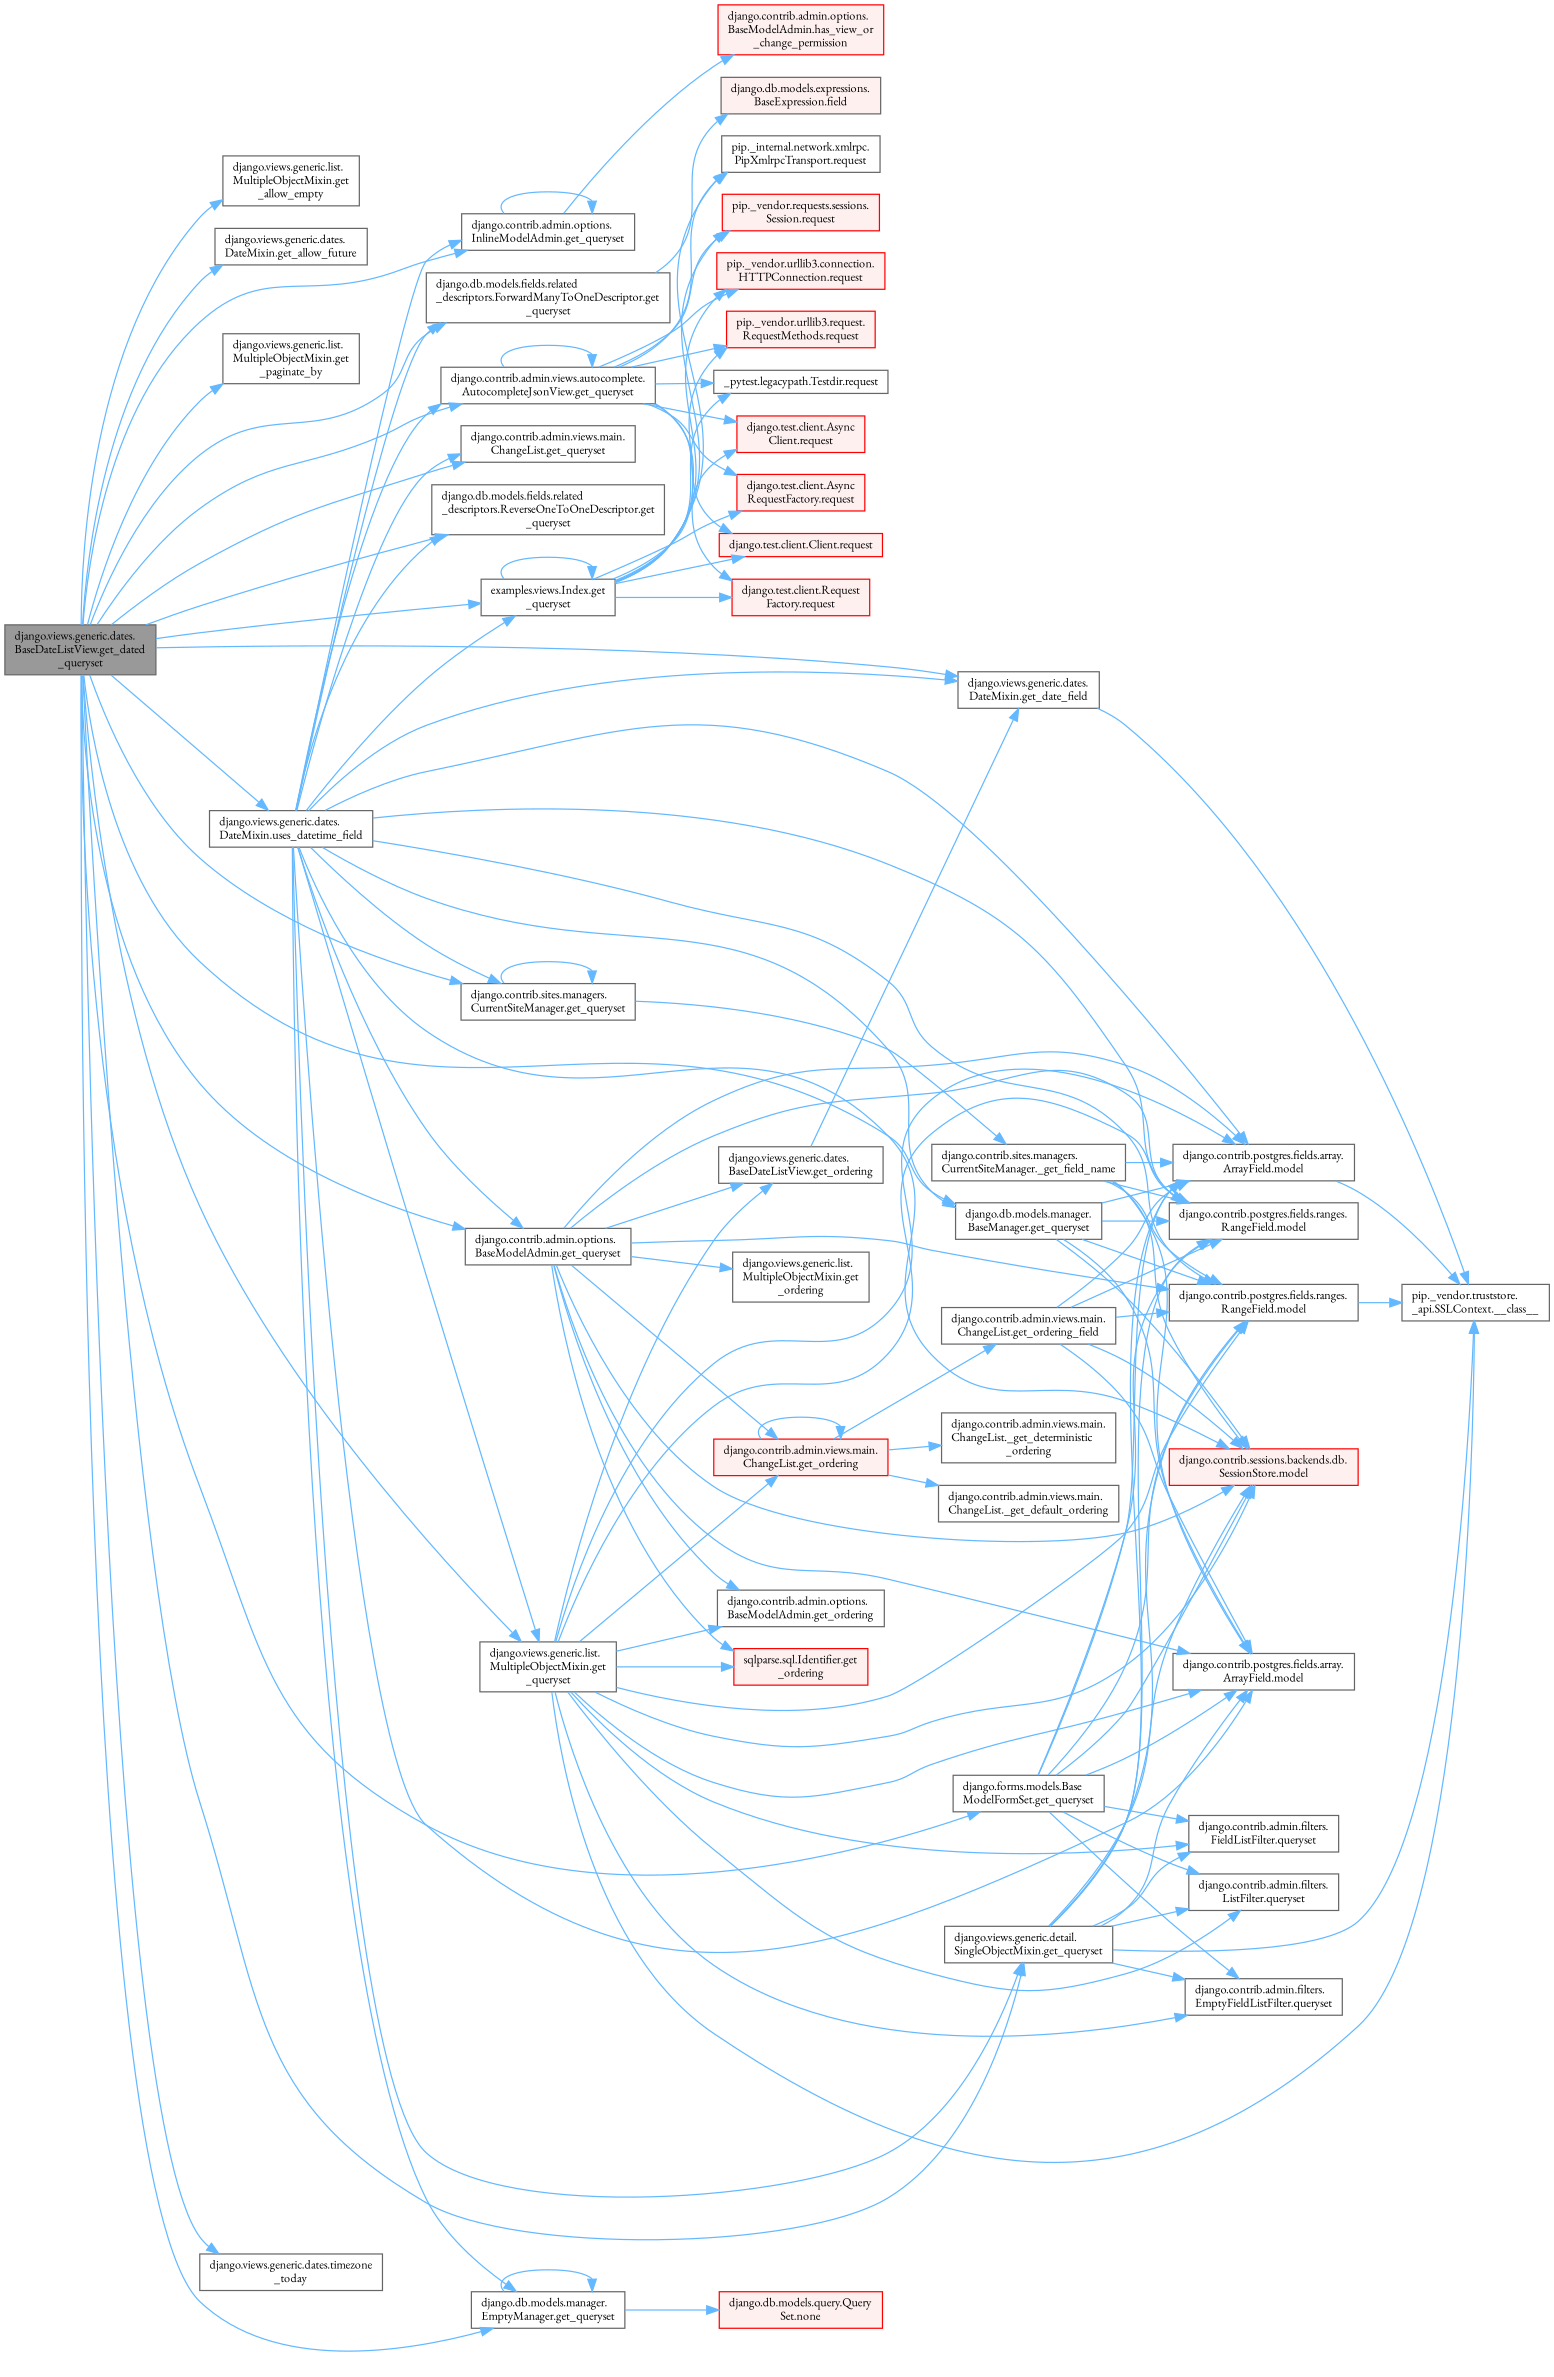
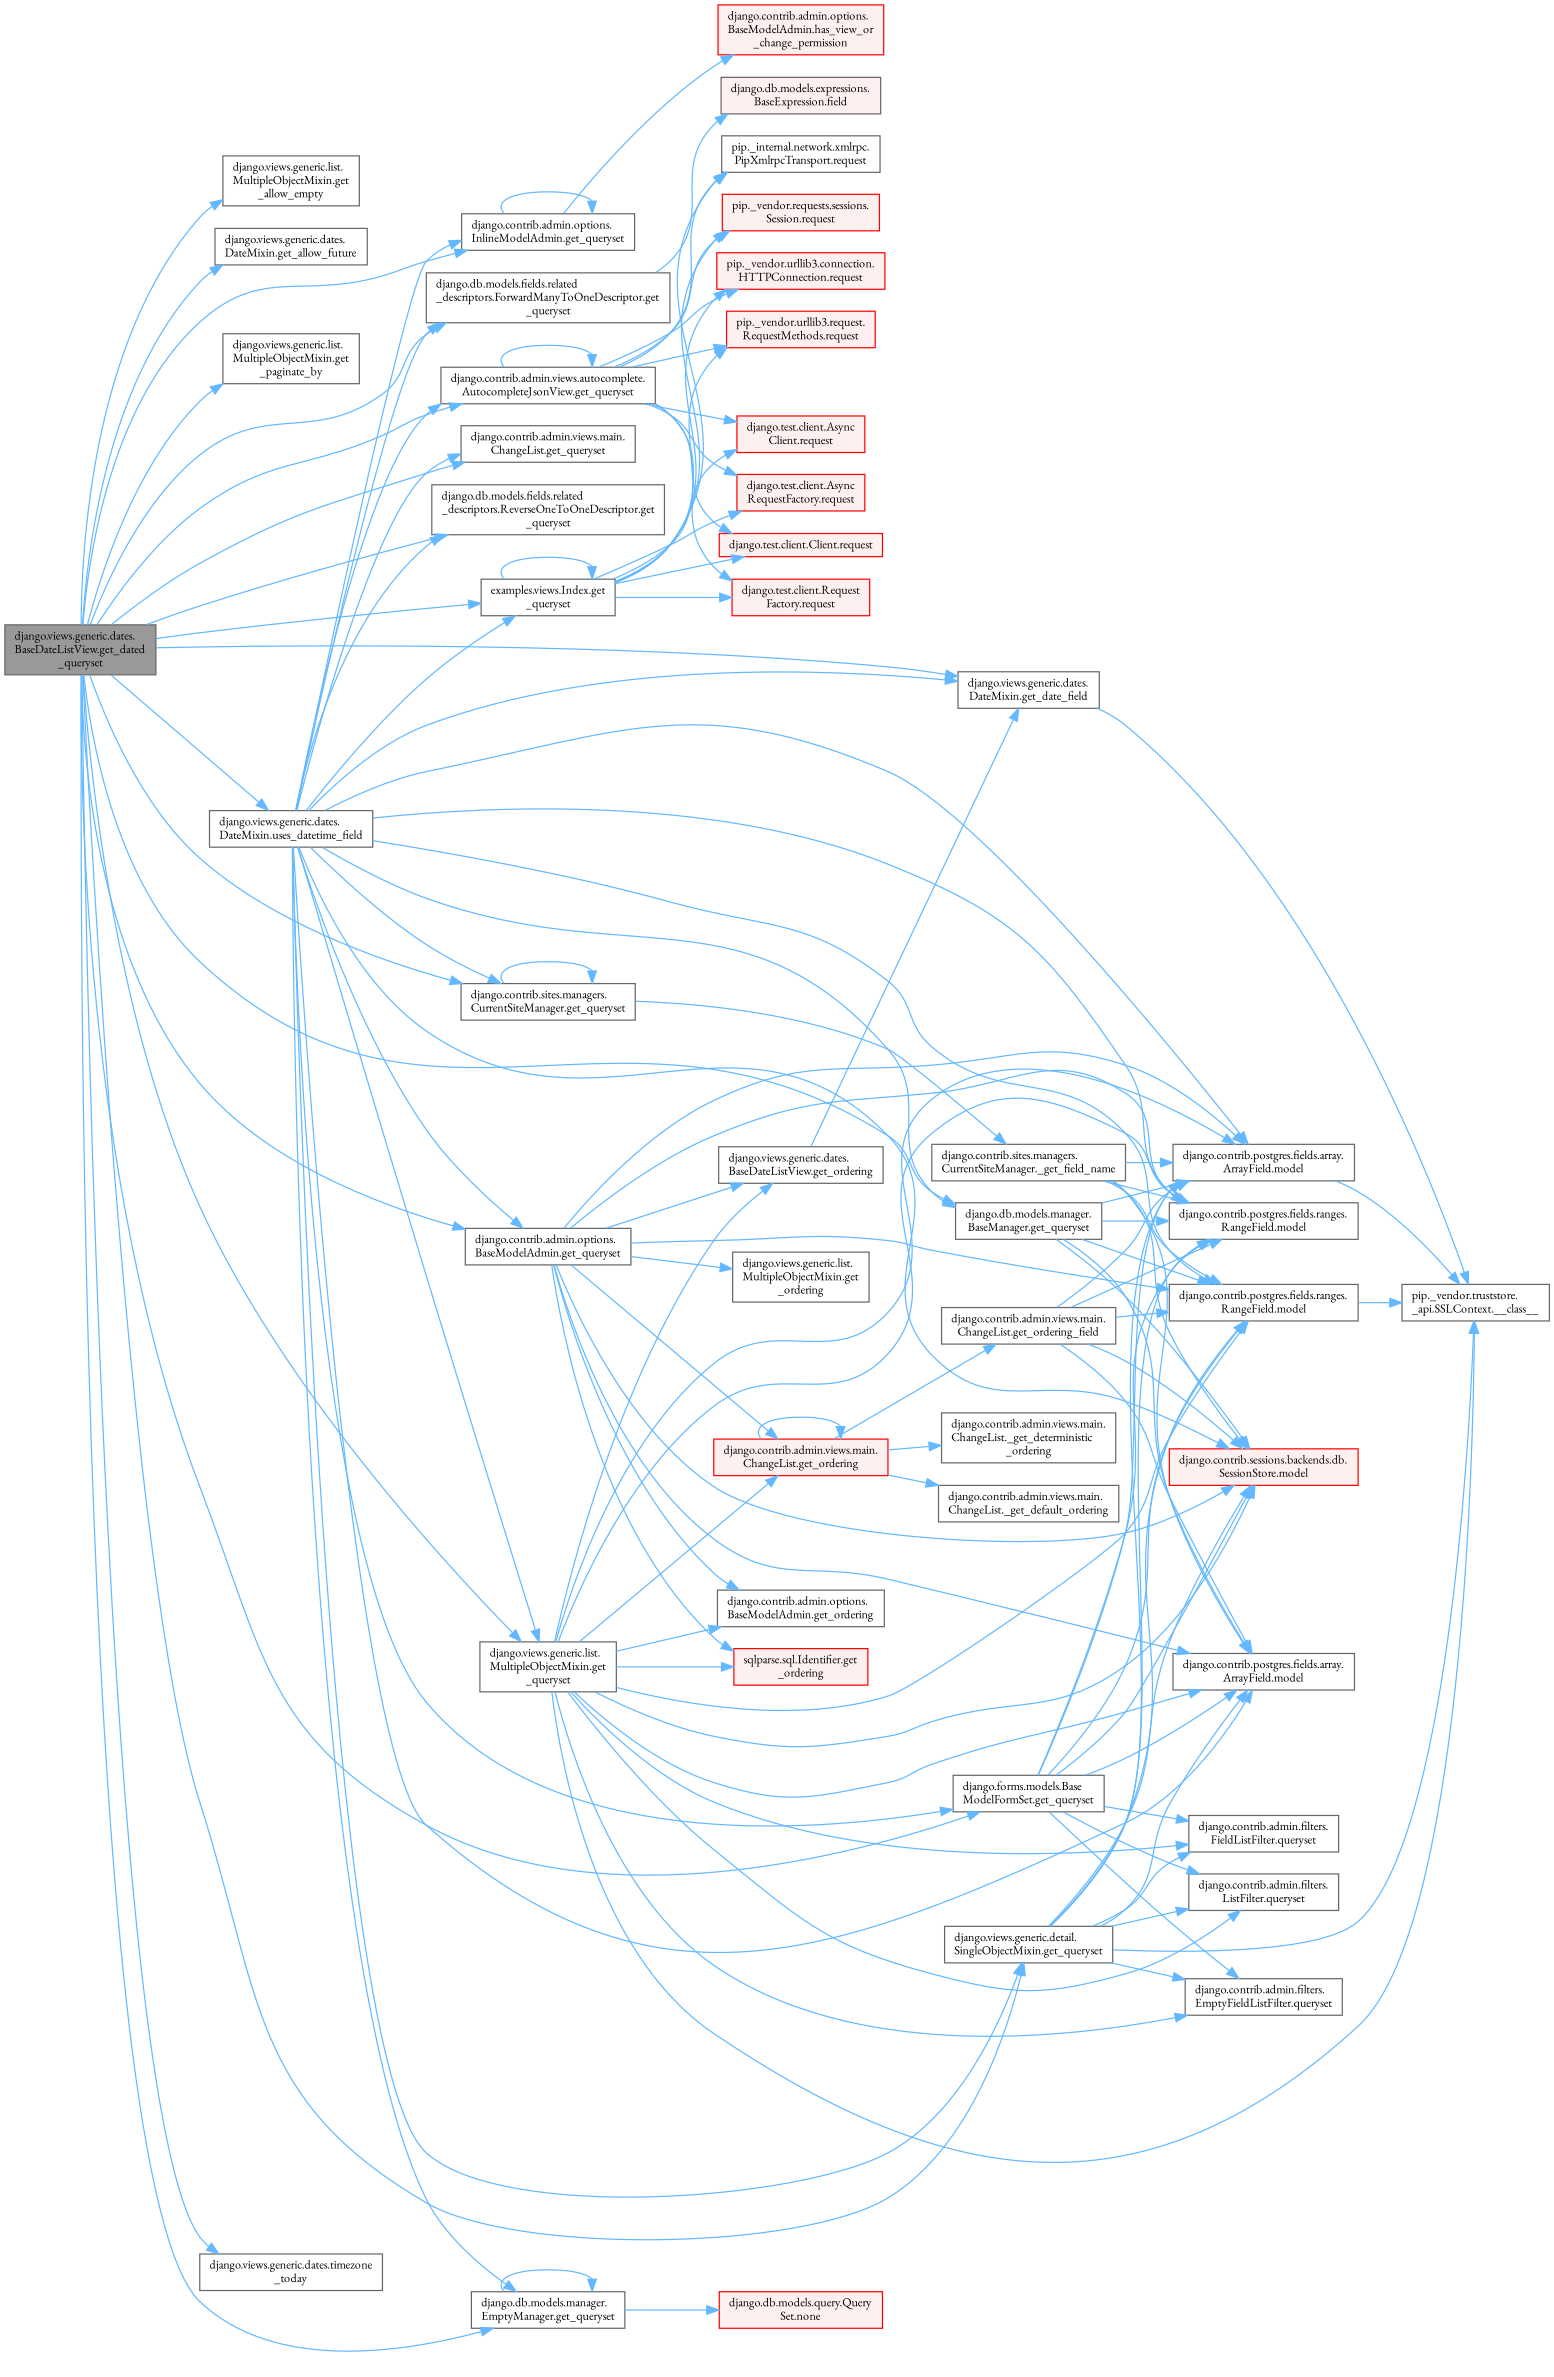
node "_pytest.legacypath.Testdir.request": removed
edge "django.views.generic.dates. DateMixin.uses_datetime_field" -> "django.forms.models.Base ModelFormSet.get_queryset": added
